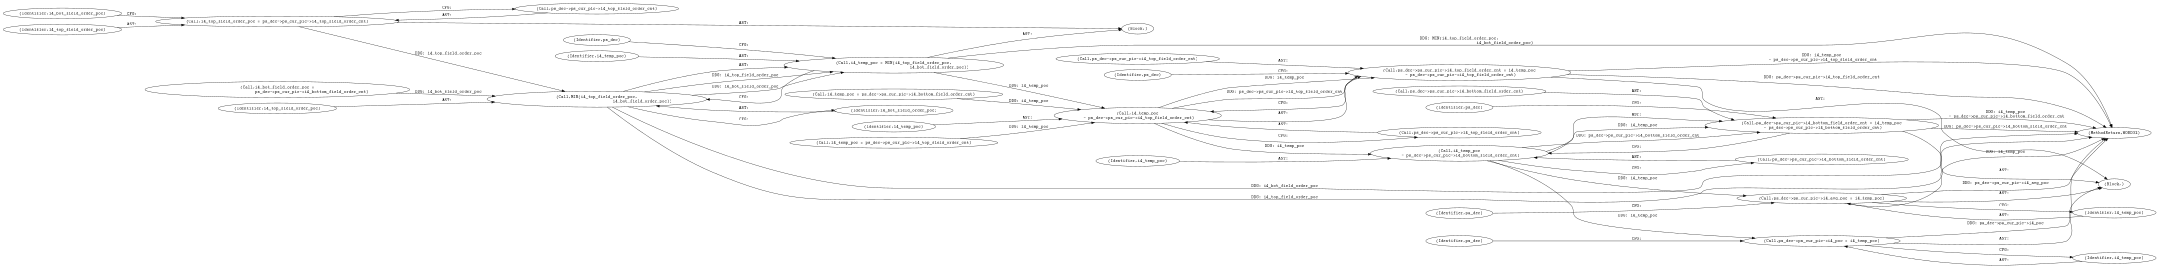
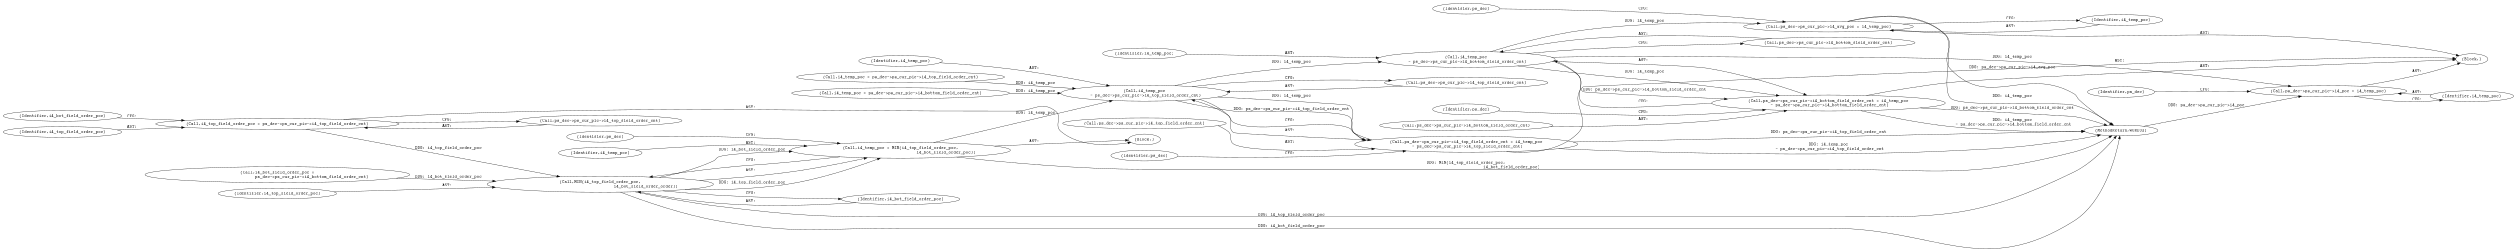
node "(Call,MIN(i4_top_field_order_poc, i4_bot_field_order_poc))": label "(Call,MIN(i4_top_field_order_poc, i4_bot_field_order_poc))" -> "(Call,MIN(i4_top_field_order_poc, i4_bot_field_order_order))"
edge "(Call,ps_dec->ps_cur_pic->i4_poc = i4_temp_poc)" -> "(MethodReturn,WORD32)": reversed
